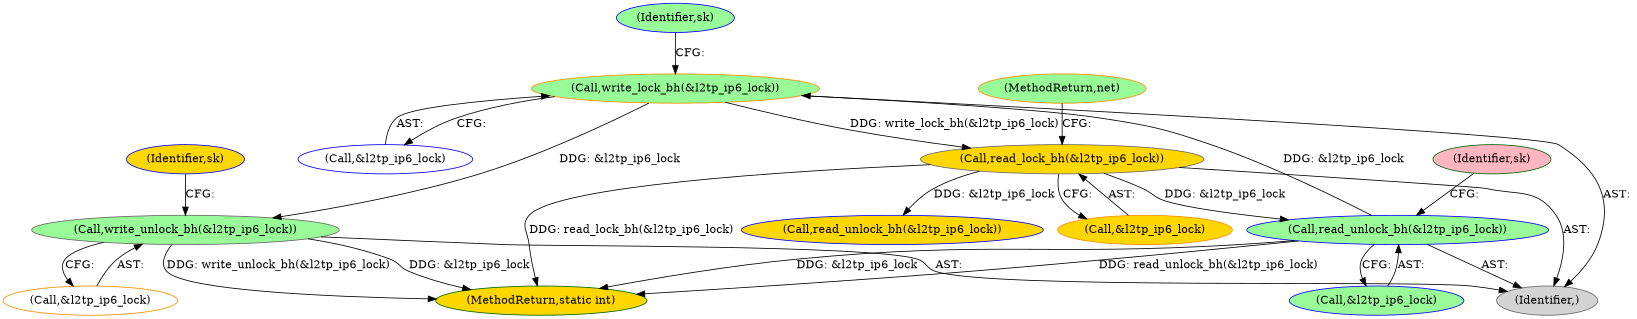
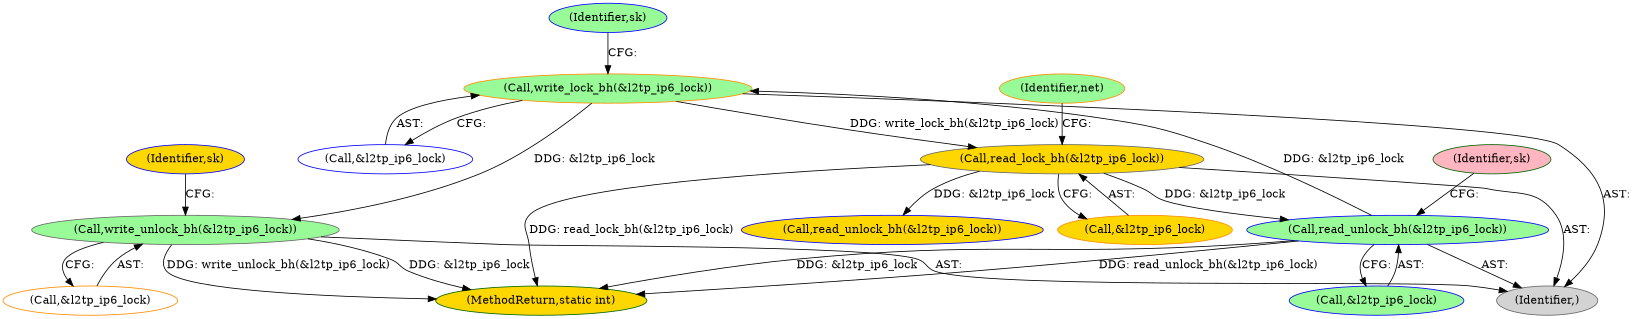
node "(MethodReturn,net)": label "(MethodReturn,net)" -> "(Identifier,net)"
